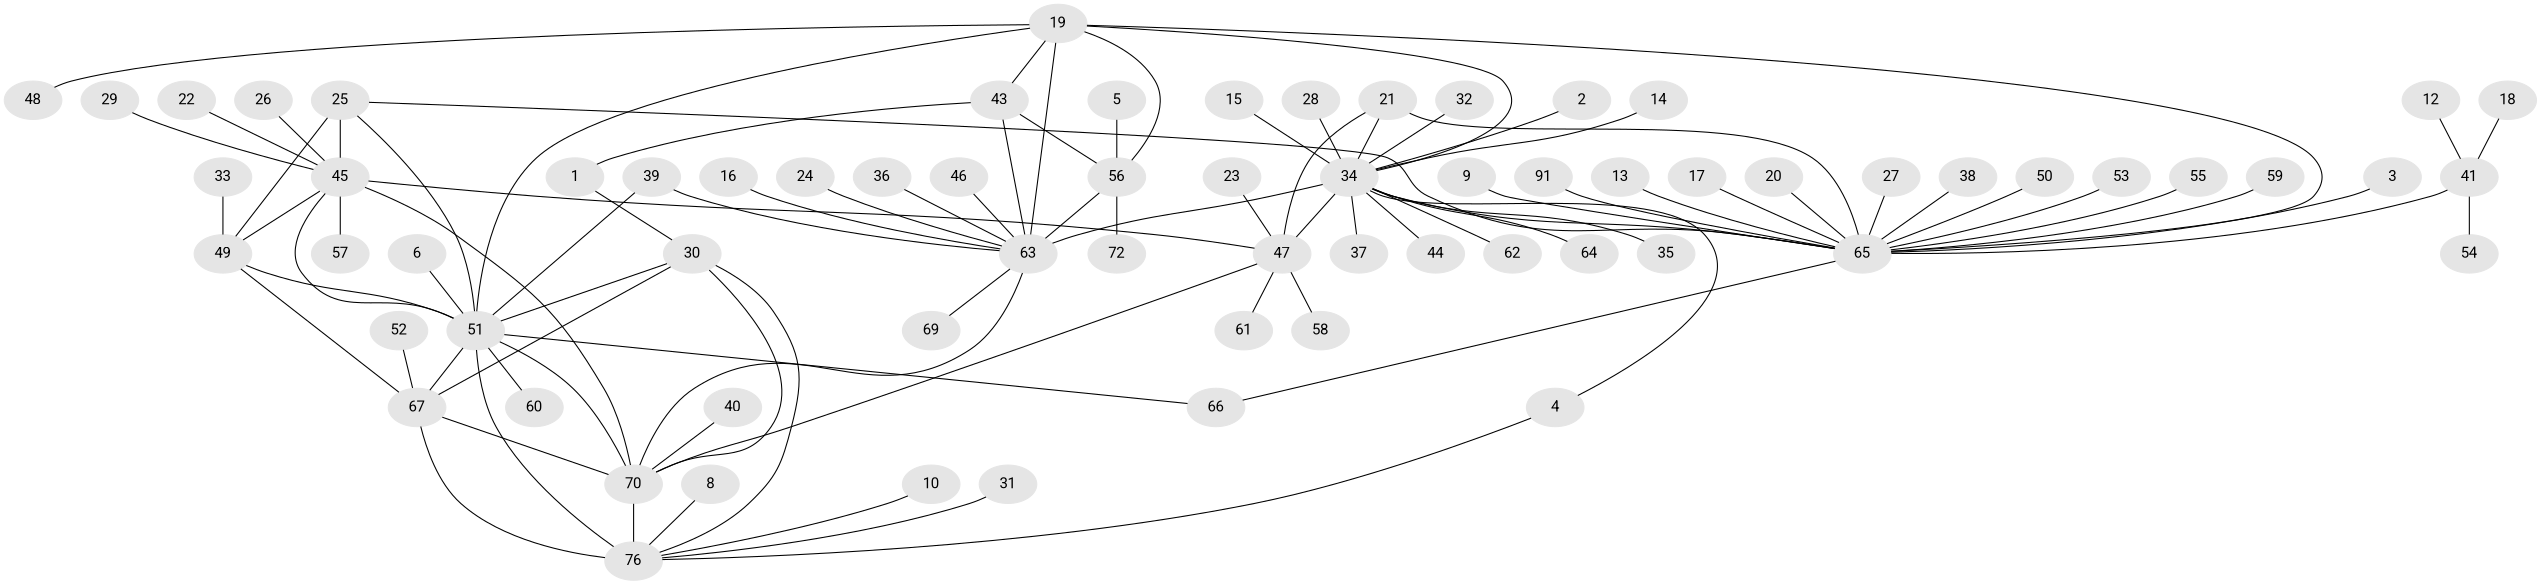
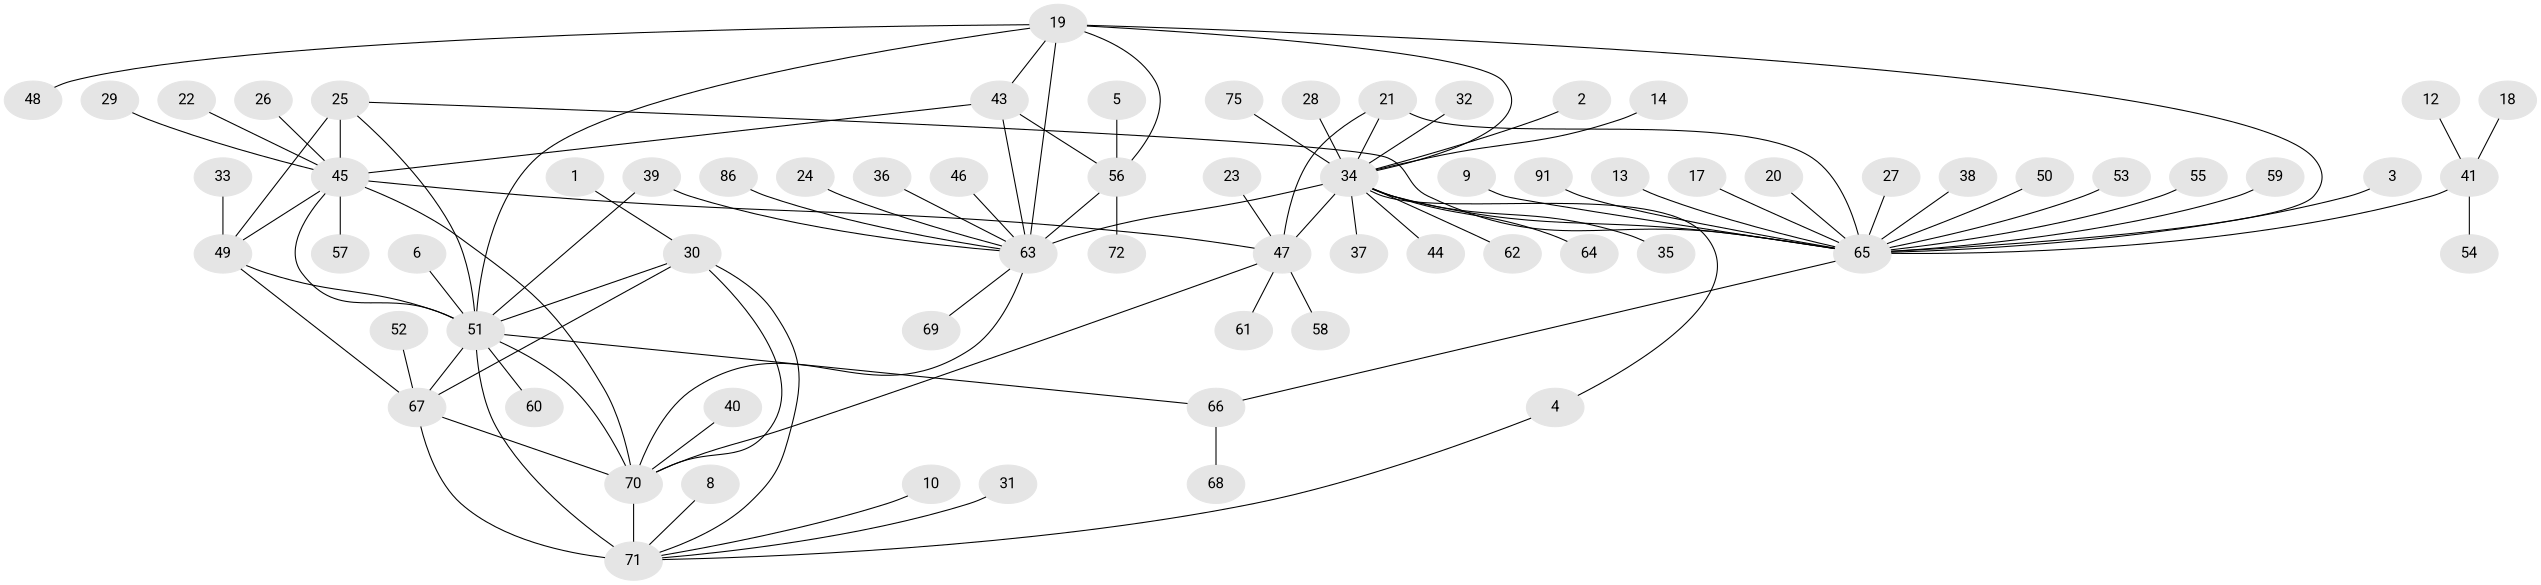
node "15": label "15" -> "75"
edge "43" -- "1": now "43" -- "45"
node "16": label "16" -> "86"
node "68": added
node "76": label "76" -> "71"
